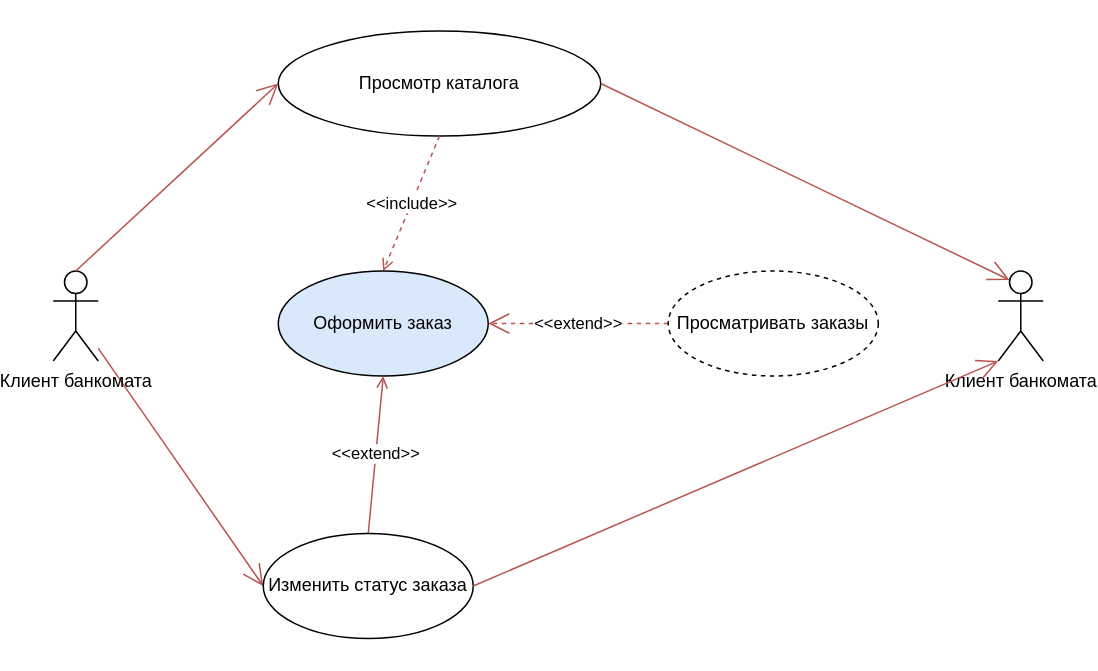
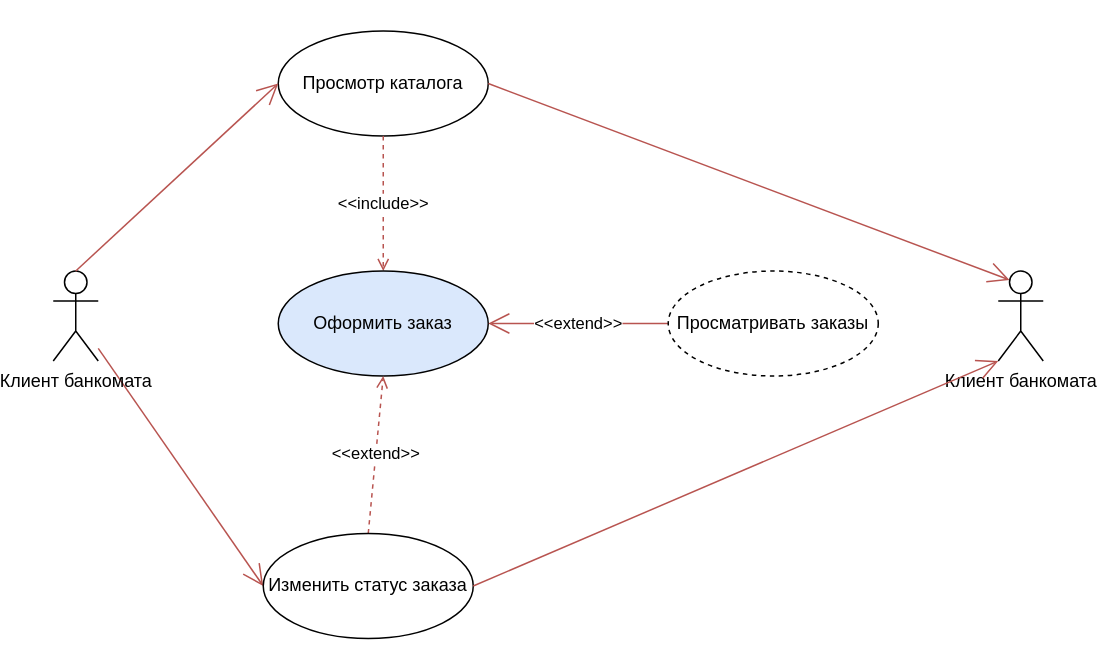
node "Просмотр каталога": size 323x105 -> 210x105
edge "Просматривать заказы" -> "Оформить заказ": style dashed -> solid
edge "Изменить статус заказа" -> "Оформить заказ": style solid -> dashed
